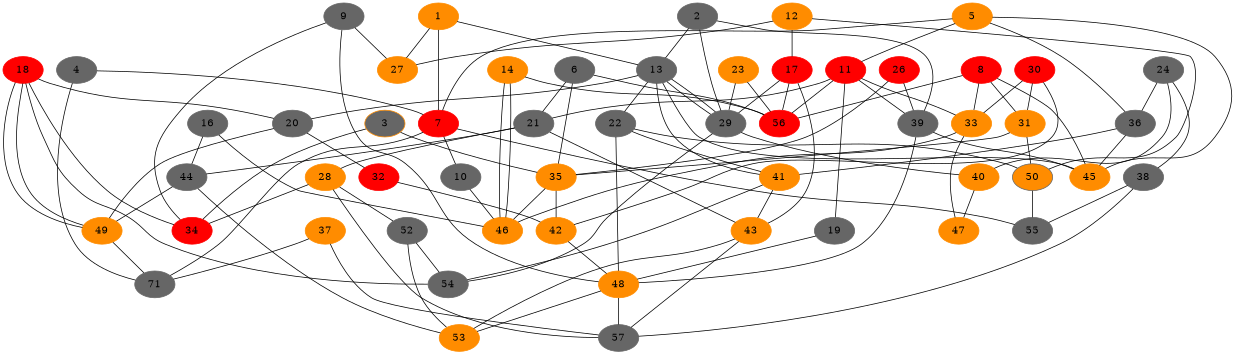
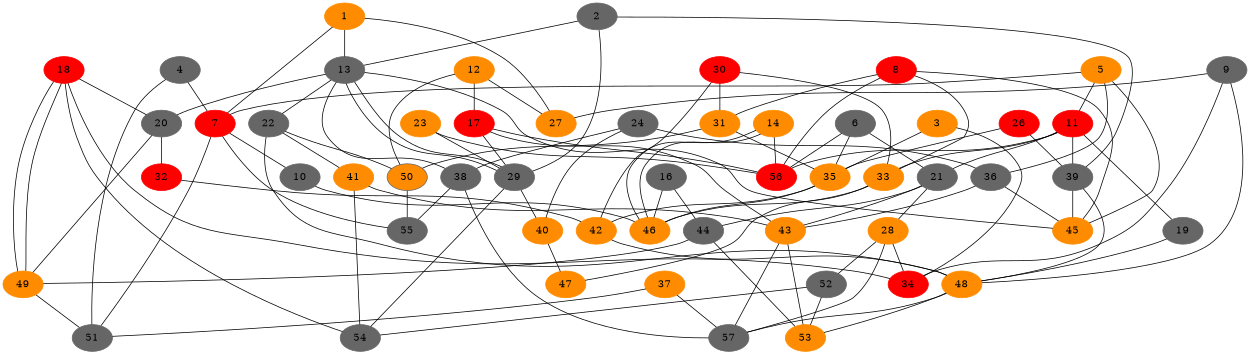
node "3": fillcolor gray40 -> darkorange
edge "13" -- "41": now "13" -- "38"
edge "36" -- "41": now "36" -- "43"
node "71": label "71" -> "51"
